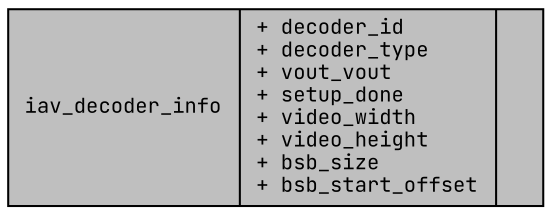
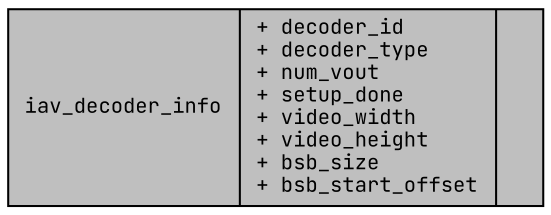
node "iav_decoder_info": text "+ vout_vout" -> "+ num_vout"
